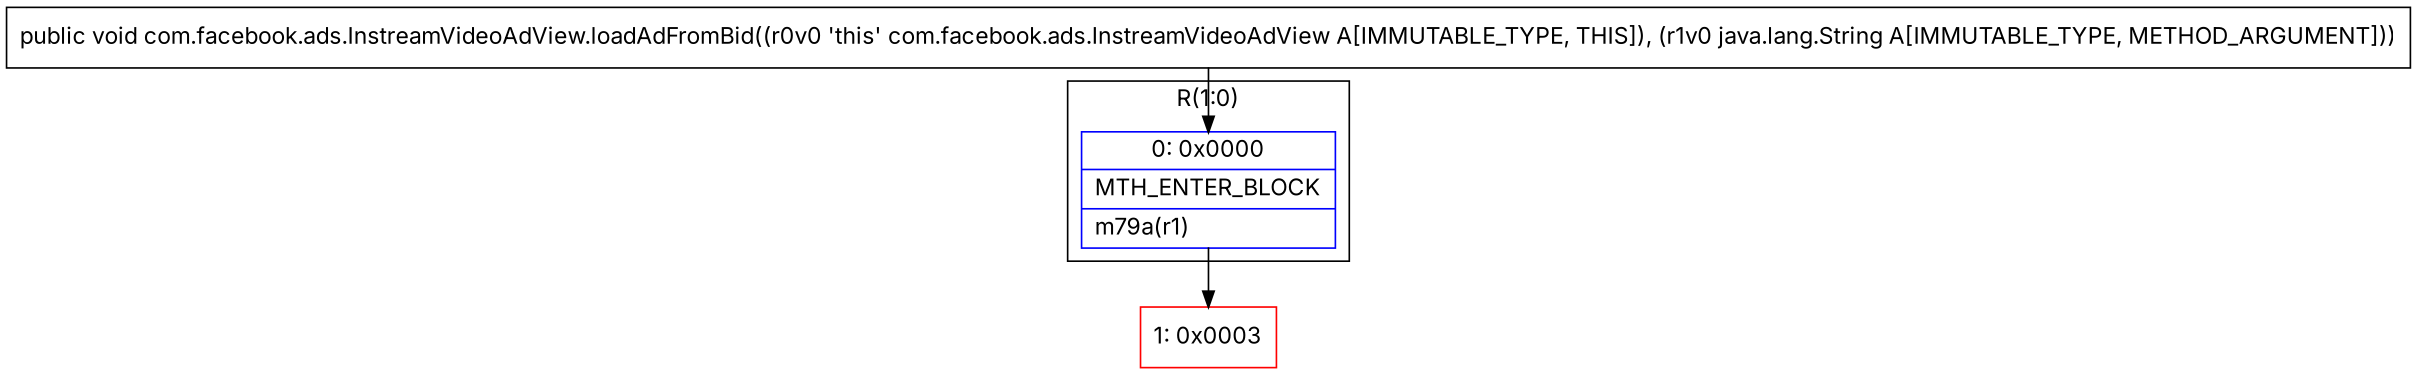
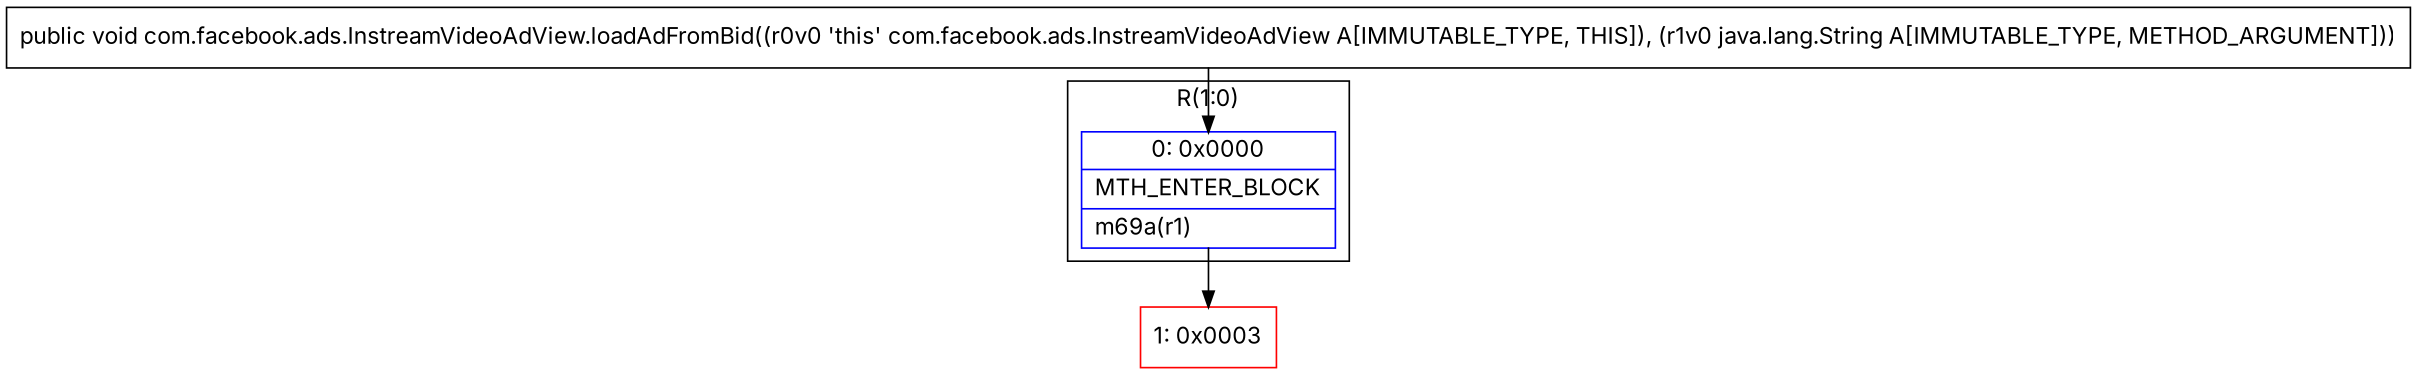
node "0: 0x0000": text "m79a(r1)" -> "m69a(r1)"
